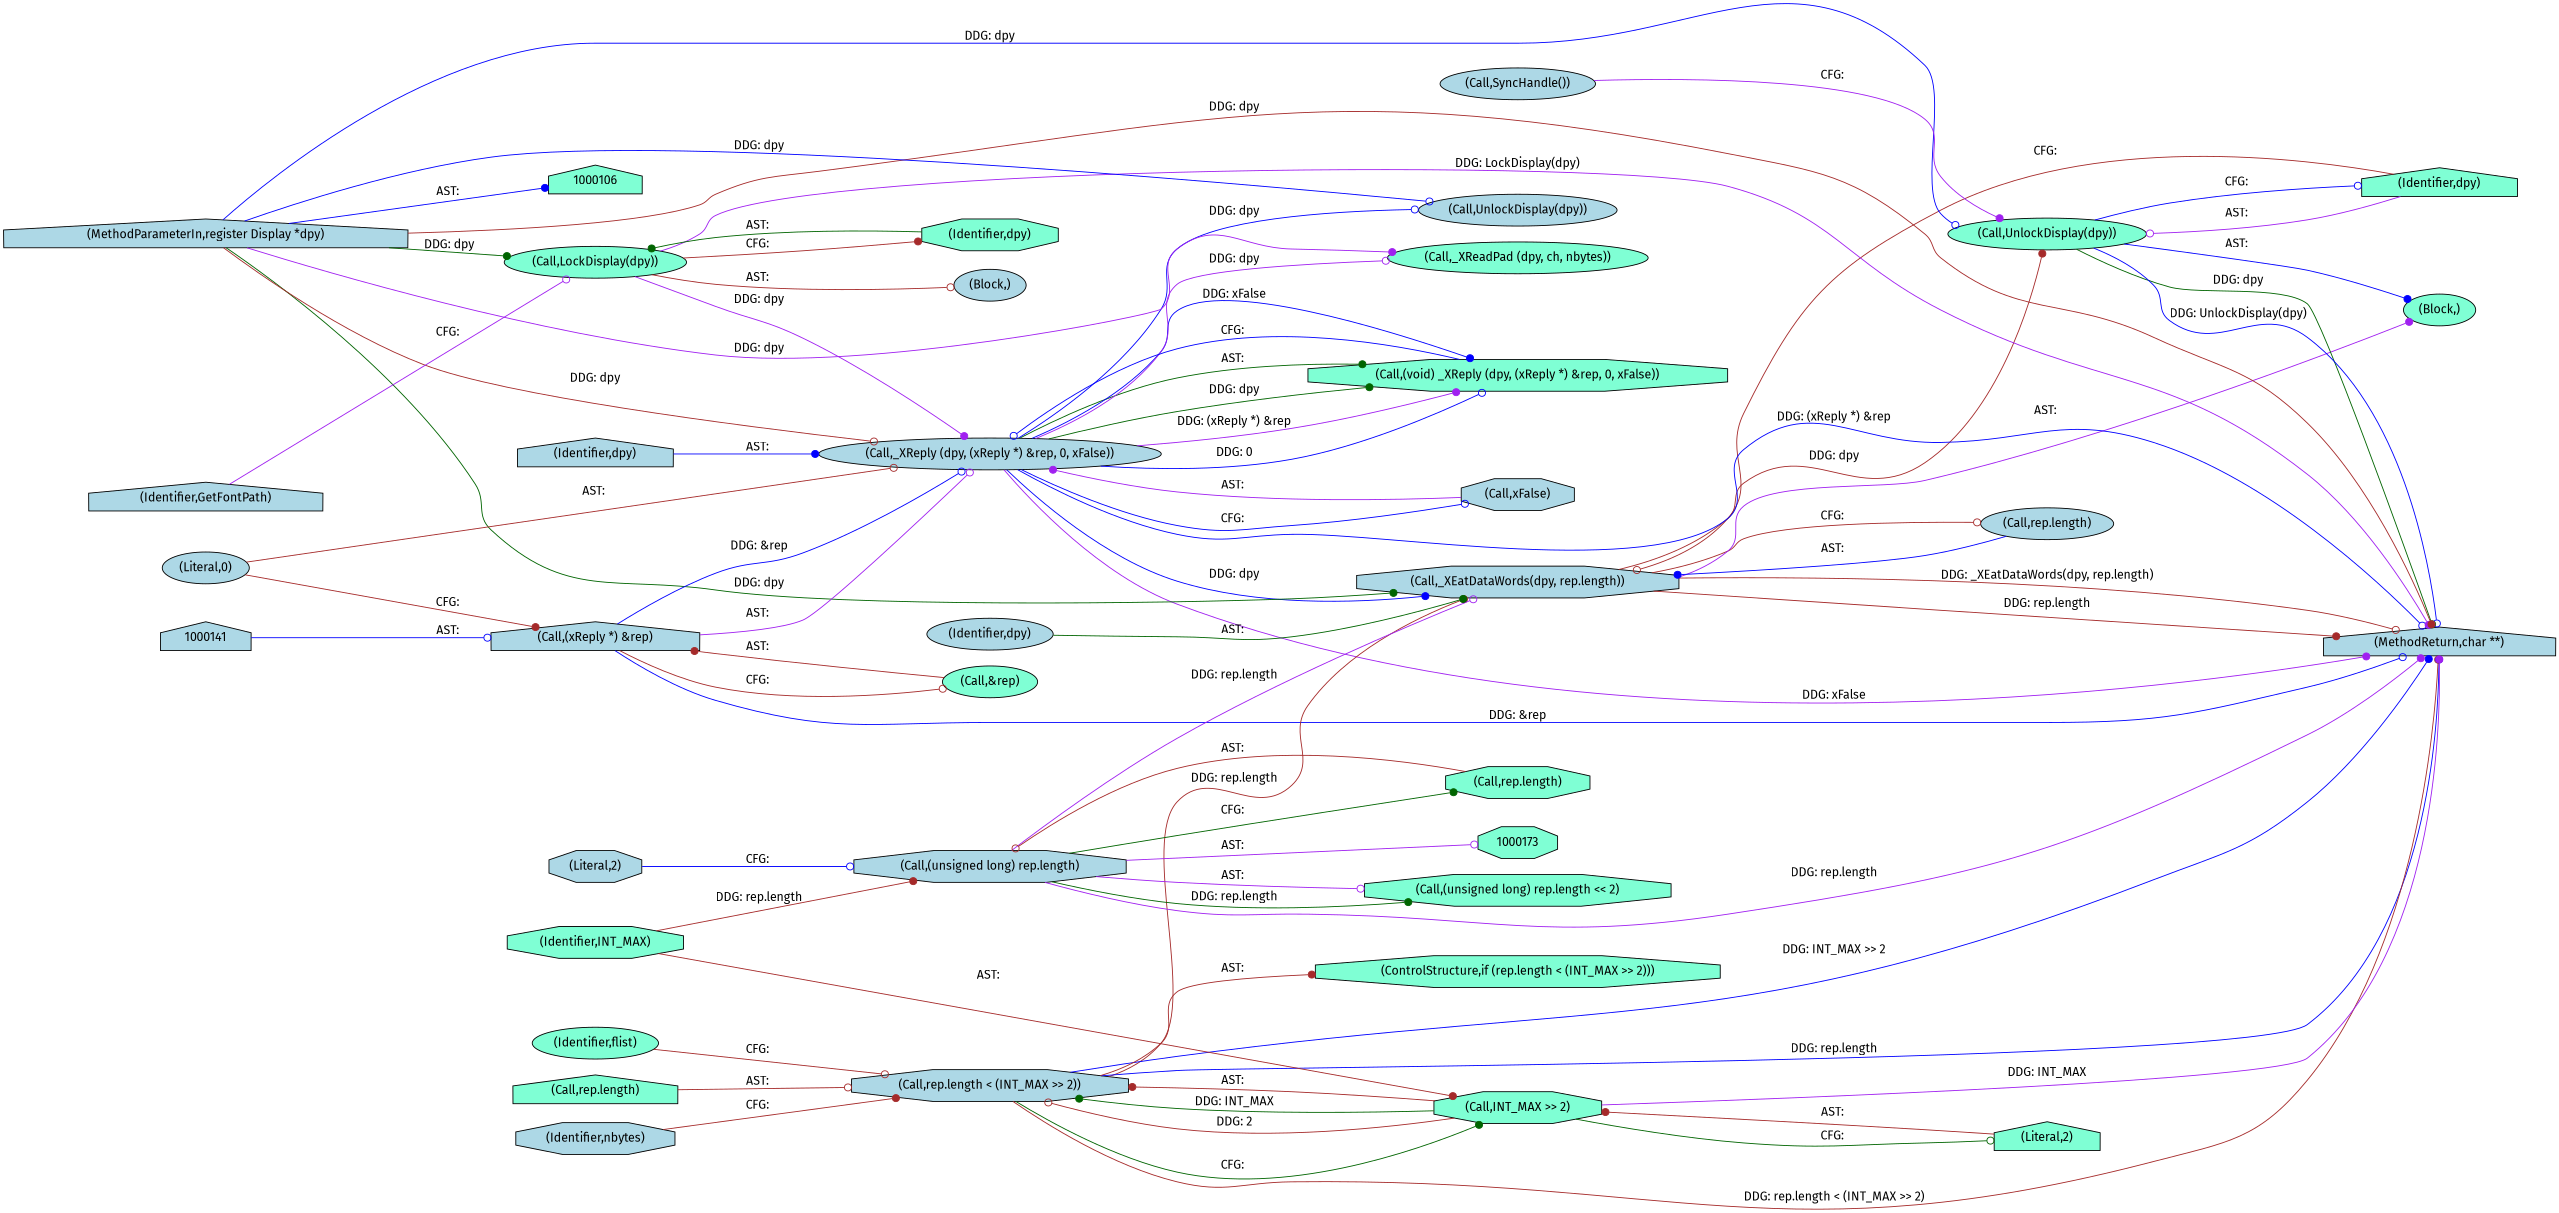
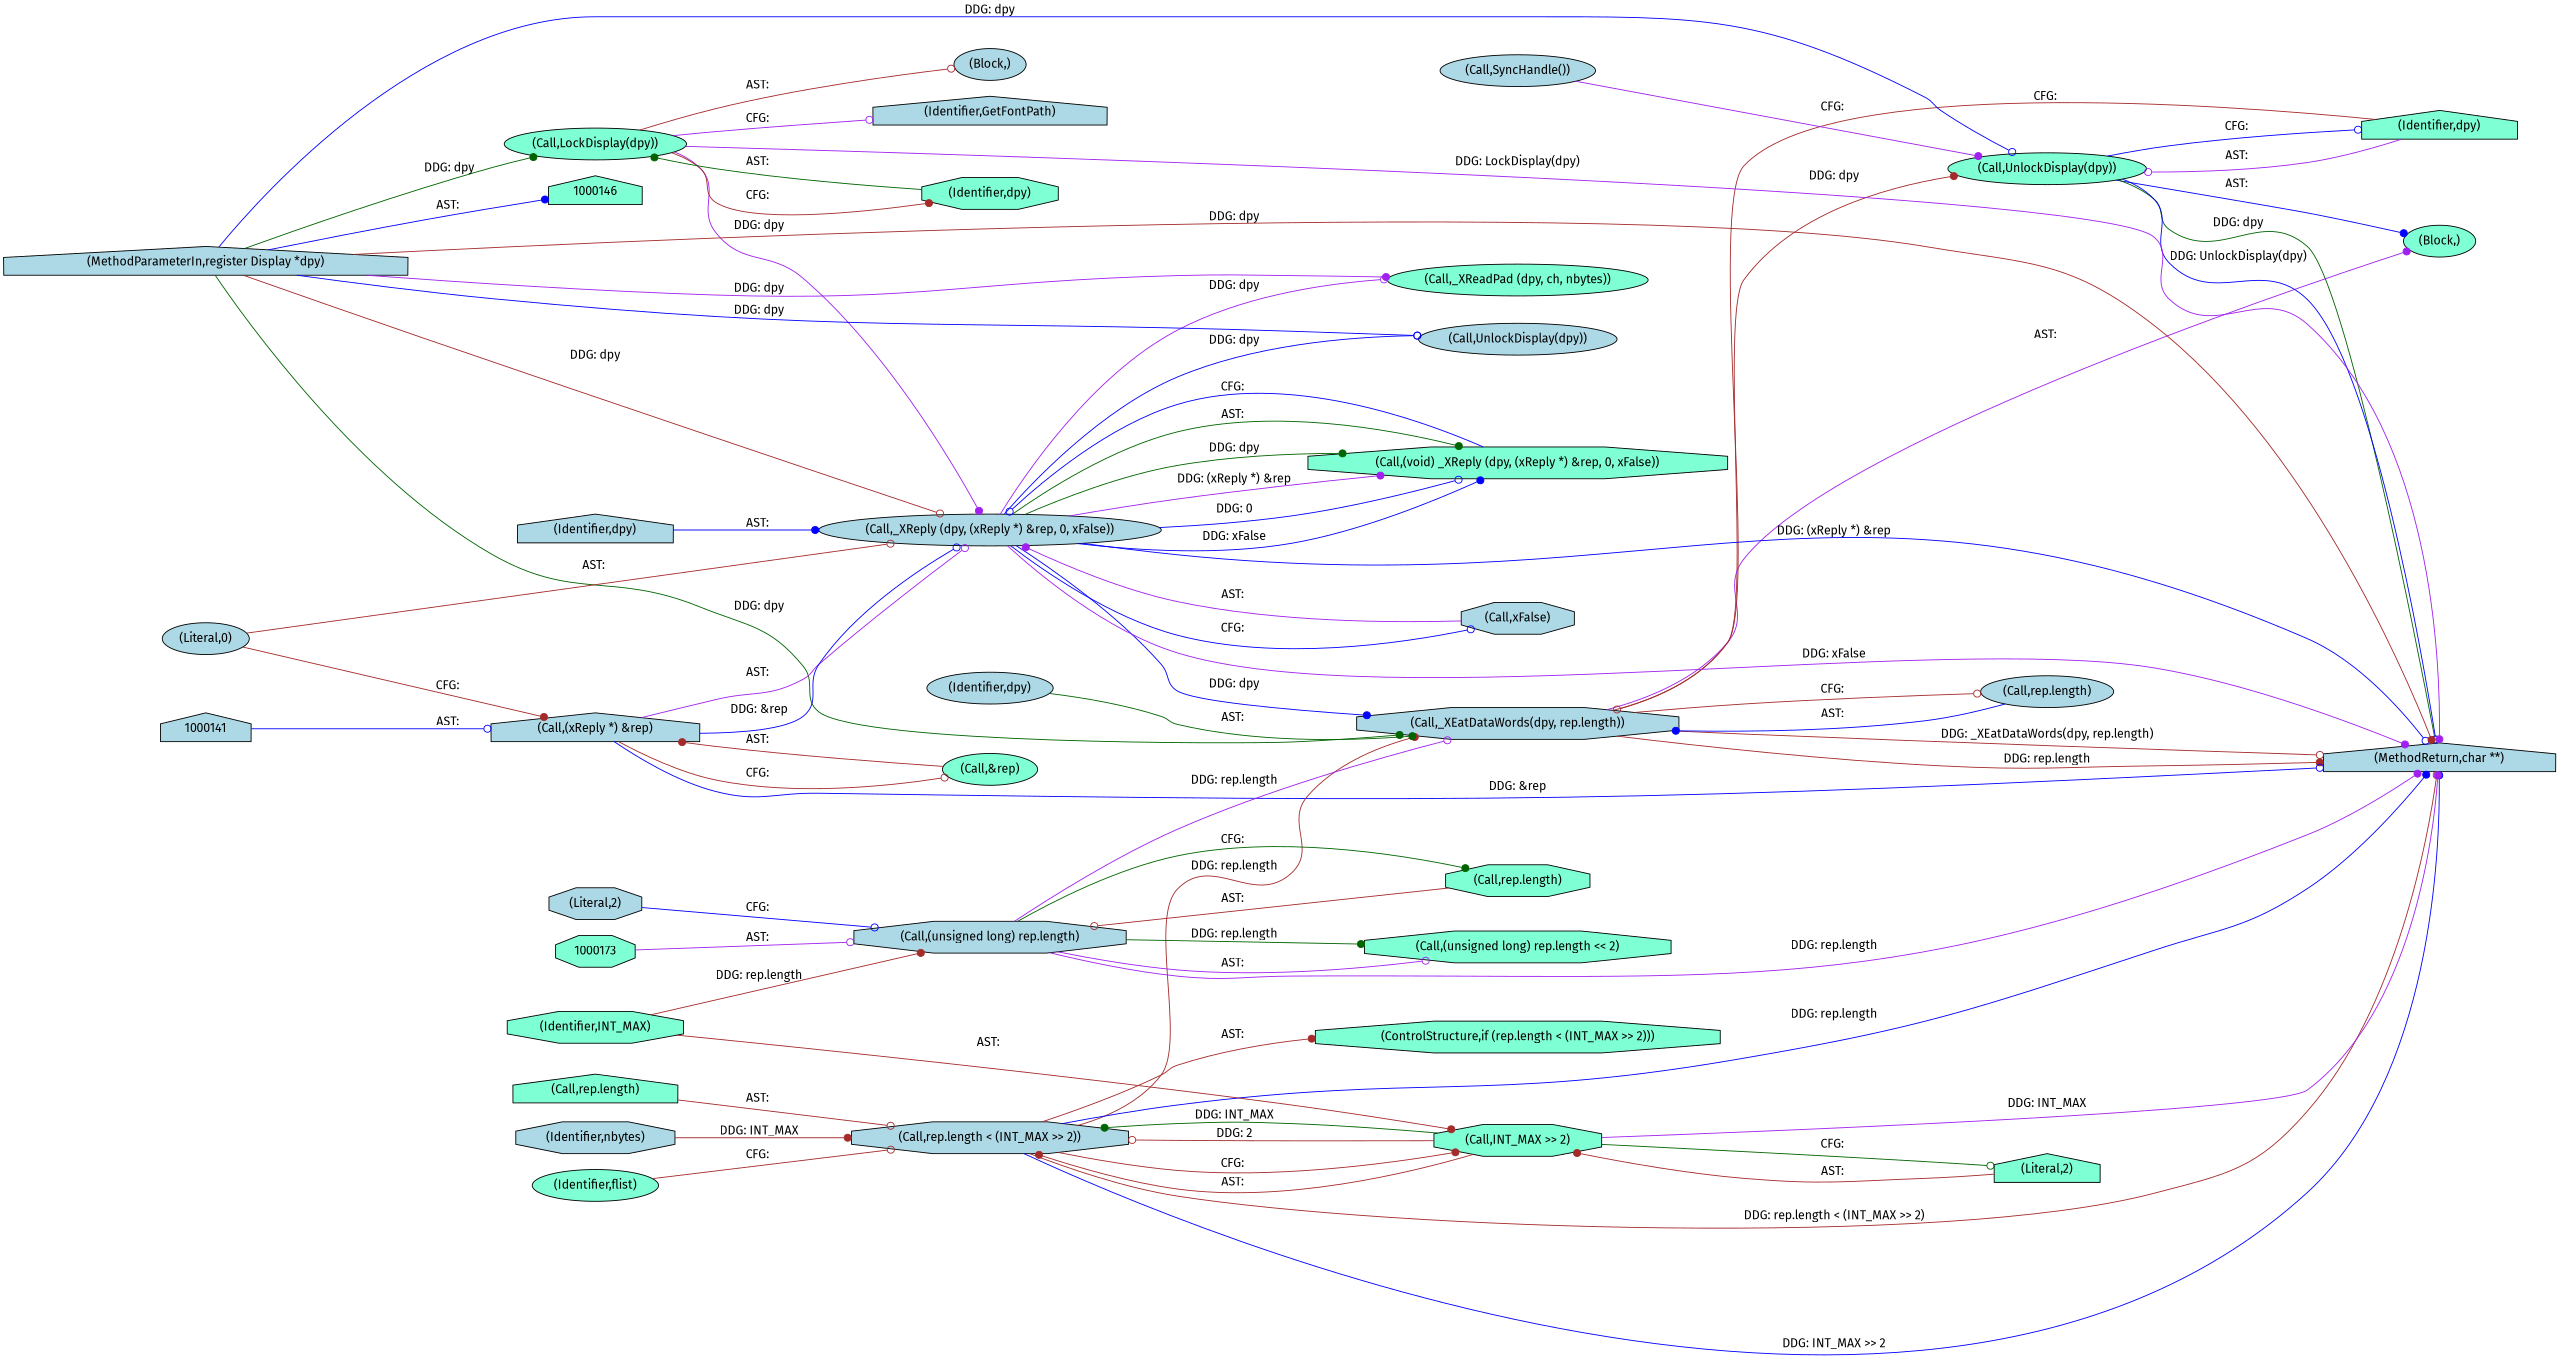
node "1000106": label "1000106" -> "1000146"
edge "(Identifier,GetFontPath)" -> "(Call,LockDisplay(dpy))": reversed
edge "(Call,(unsigned long) rep.length)" -> "1000173": reversed
edge "(Identifier,nbytes)" -> "(Call,rep.length < (INT_MAX >> 2))": label "CFG: " -> "DDG: INT_MAX"
edge "(Call,rep.length < (INT_MAX >> 2))" -> "(Call,INT_MAX >> 2)": color darkgreen -> brown
